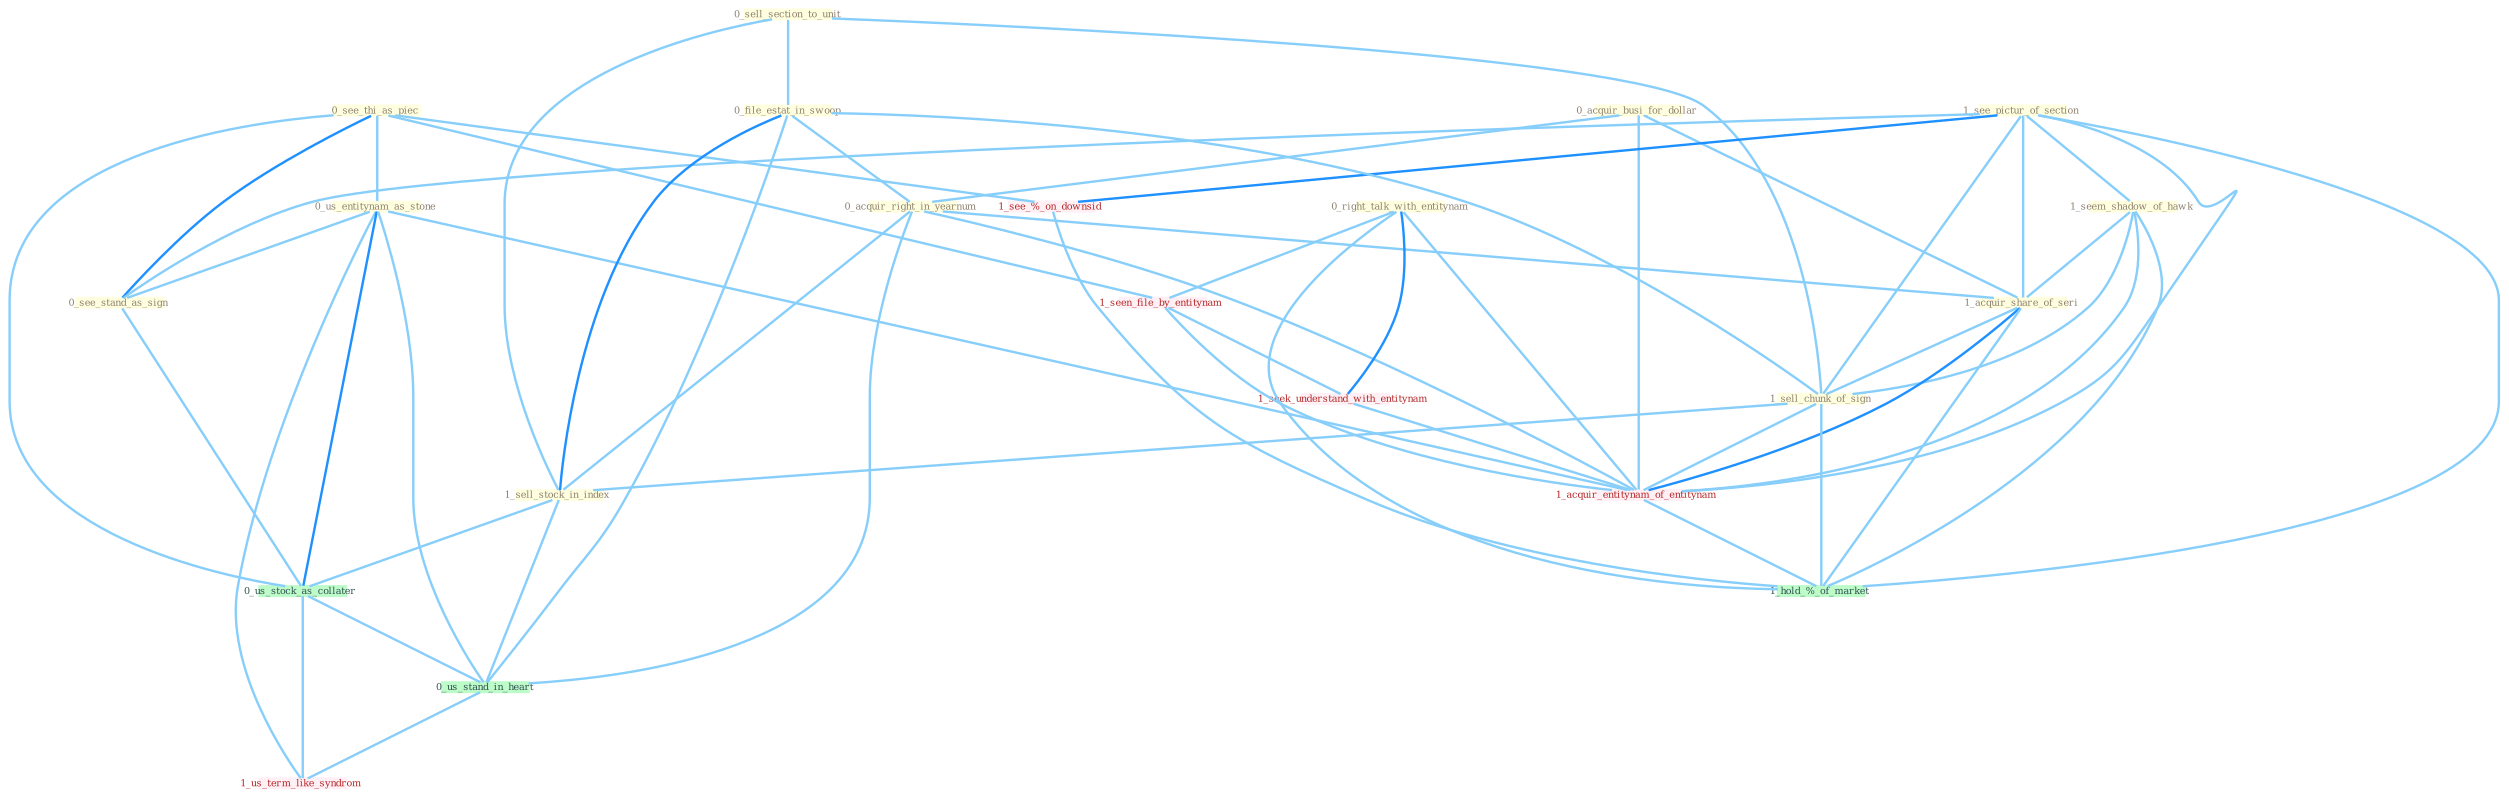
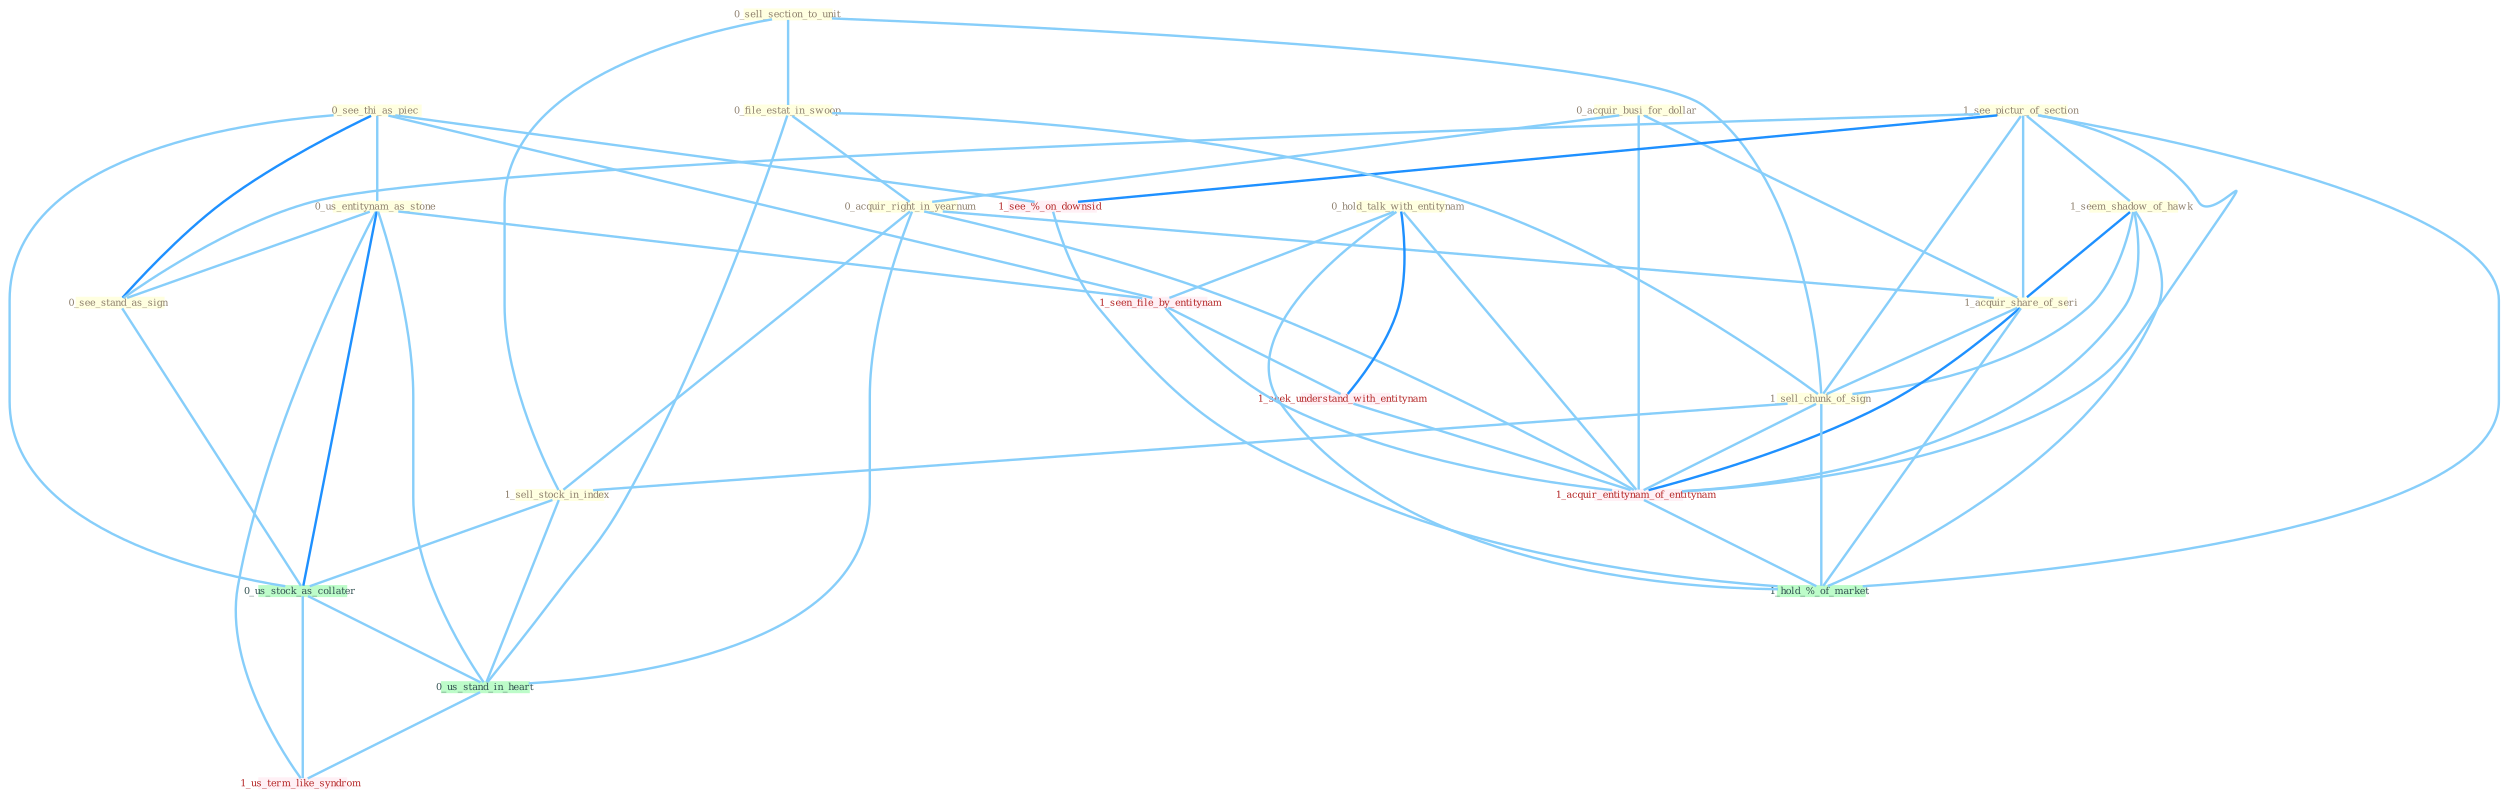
node "0_right_talk_with_entitynam": label "0_right_talk_with_entitynam" -> "0_hold_talk_with_entitynam"
edge "1_seem_shadow_of_hawk" -- "1_acquir_share_of_seri": color #87cefa -> #1e90ff
edge "0_file_estat_in_swoop" -- "1_sell_stock_in_index": removed
edge "0_us_entitynam_as_stone" -- "1_acquir_entitynam_of_entitynam": now "0_us_entitynam_as_stone" -- "1_seen_file_by_entitynam"
